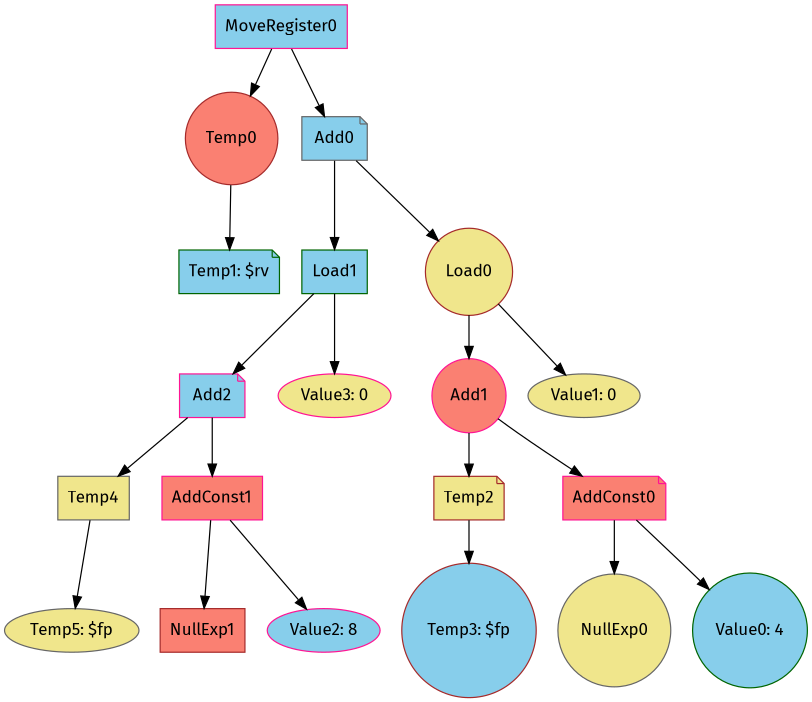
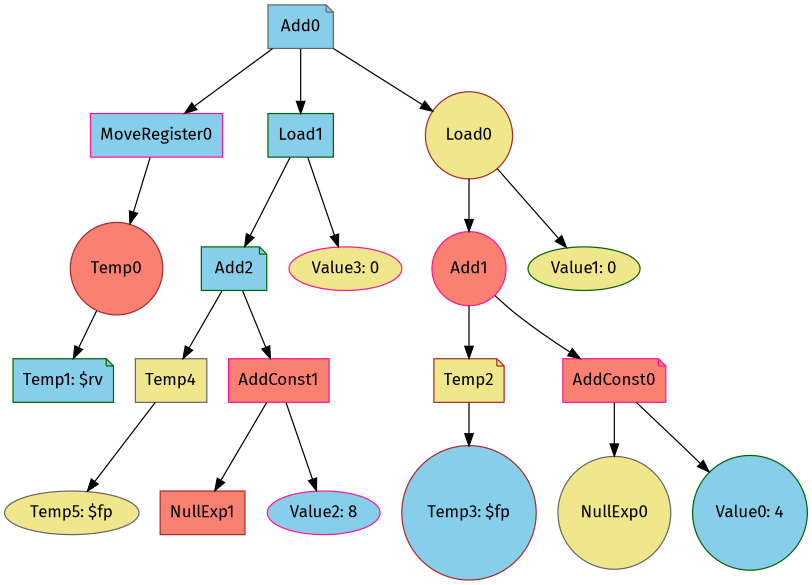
edge "MoveRegister0" -> "Add0": reversed
node "Add2": color deeppink -> darkgreen
node "Value1: 0": color gray40 -> darkgreen
